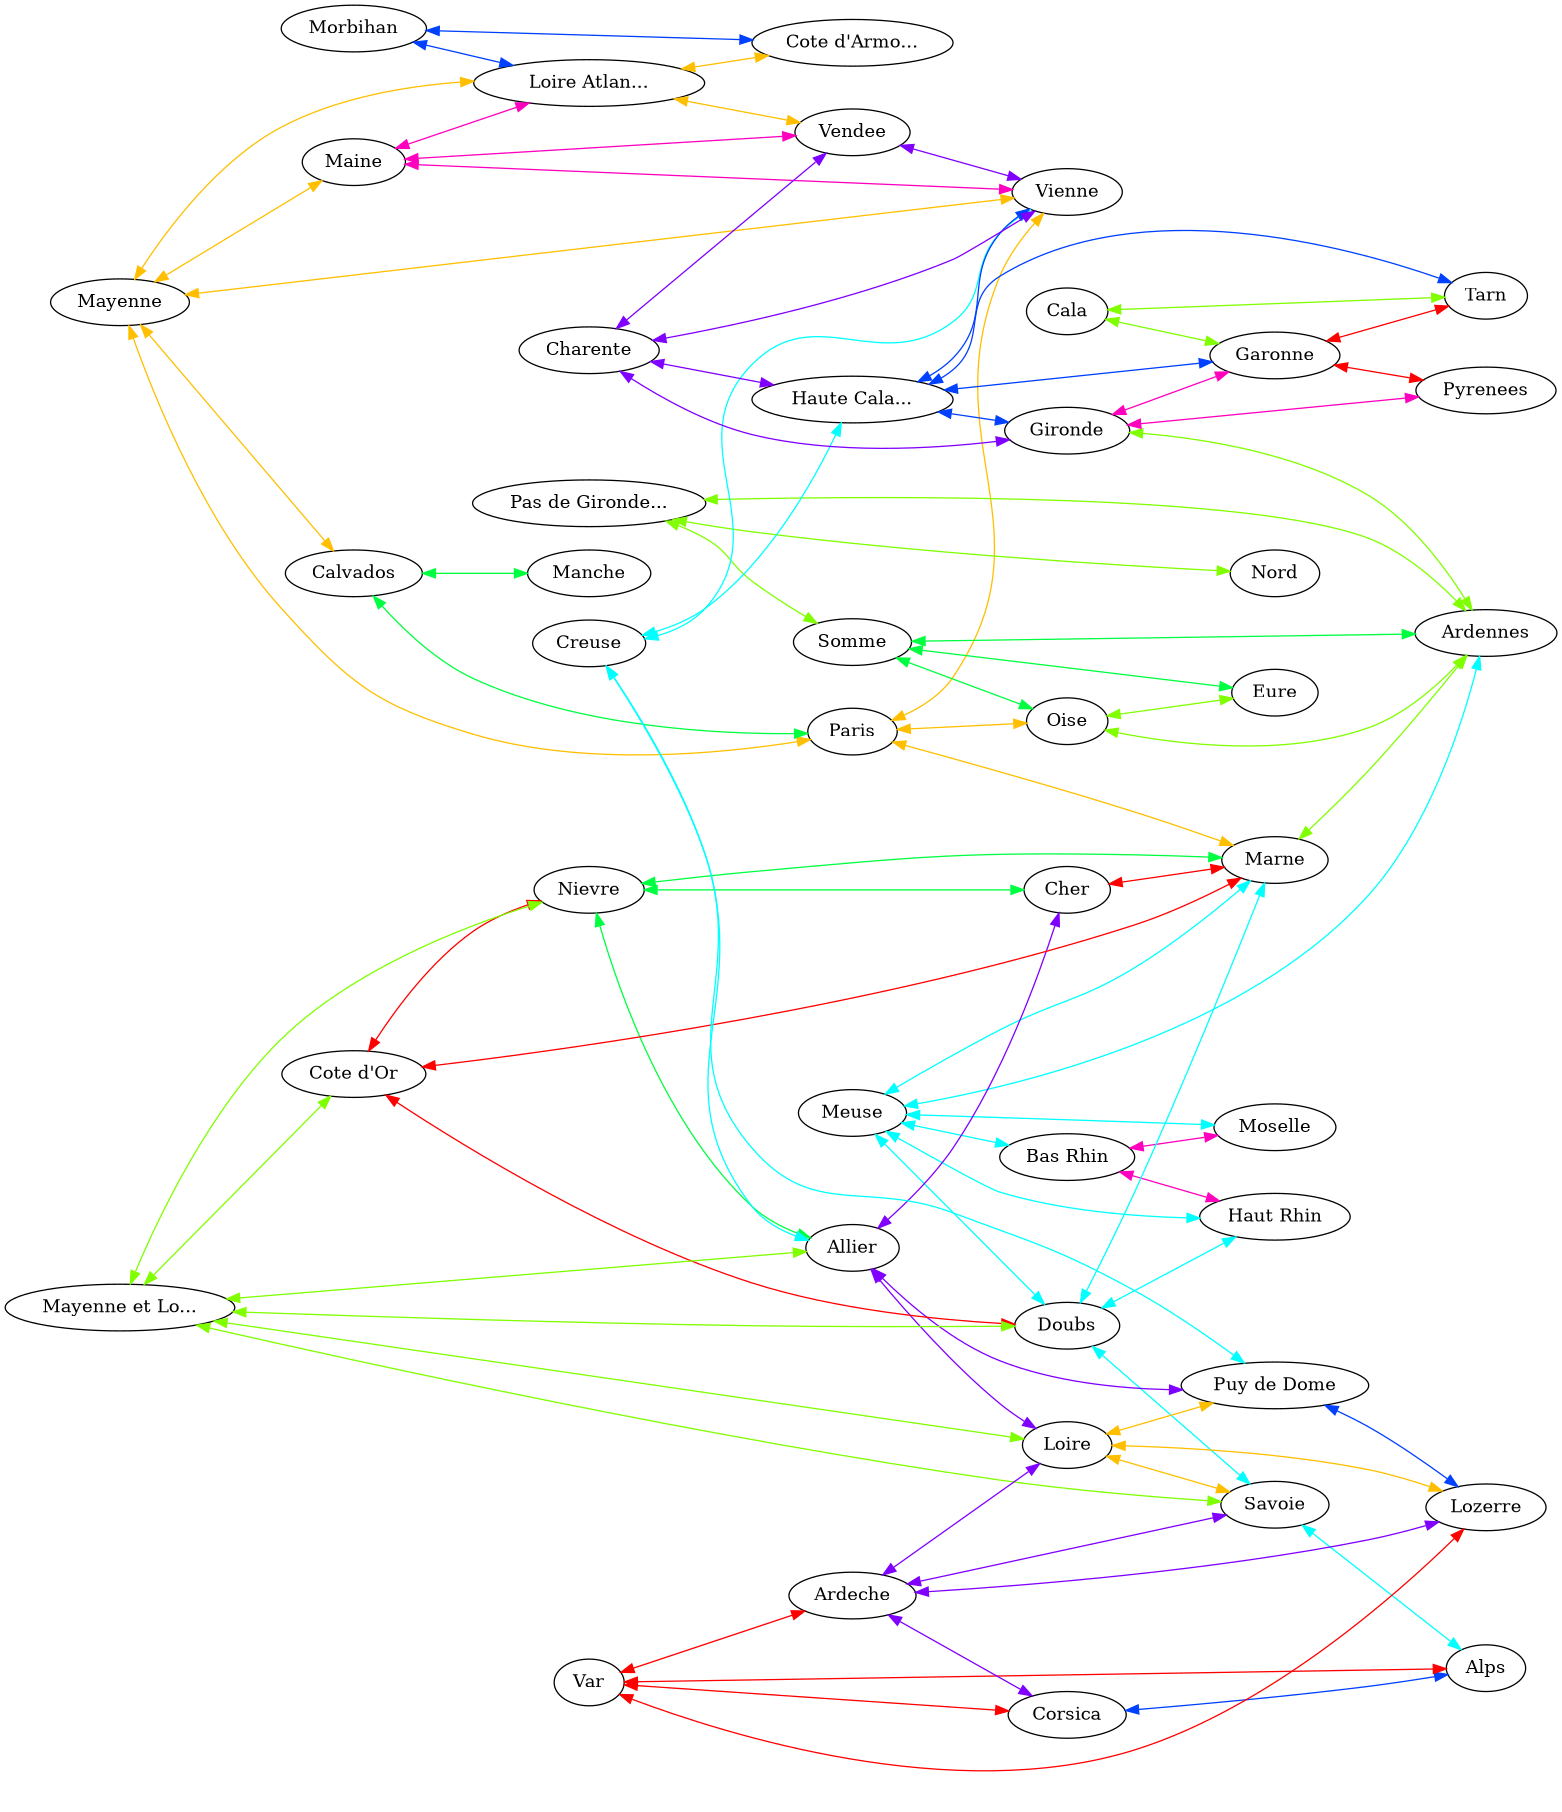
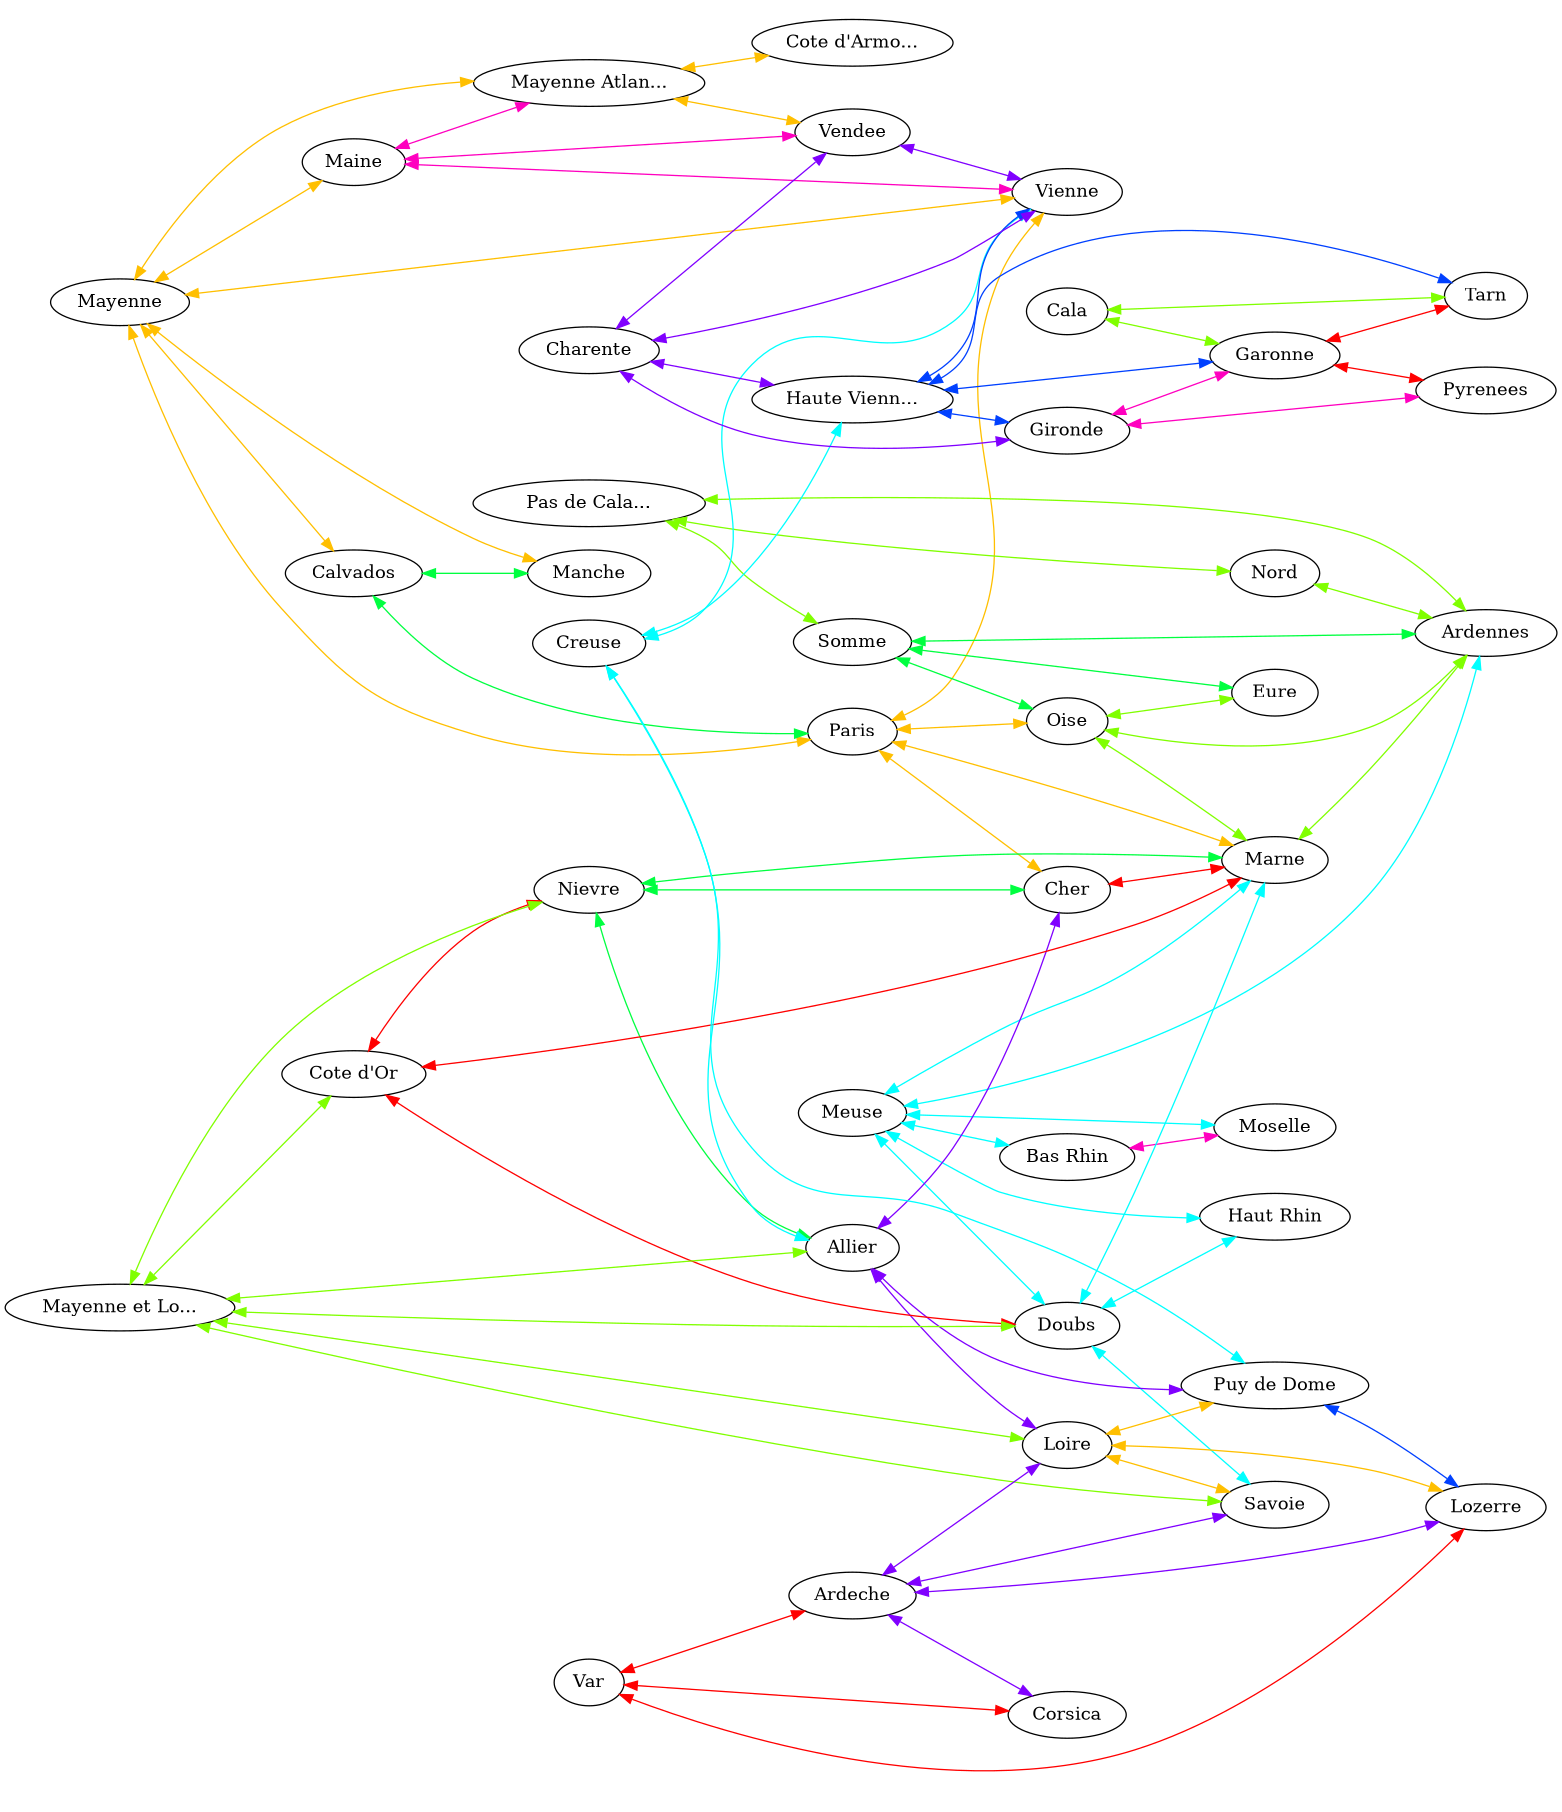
node "Morbihan": removed
node "Loire Atlan...": label "Loire Atlan..." -> "Mayenne Atlan..."
node "Haute Cala...": label "Haute Cala..." -> "Haute Vienn..."
edge "Mayenne" -- "Manche": added
edge "Gironde" -- "Ardennes": now "Nord" -- "Ardennes"
node "Pas de Gironde...": label "Pas de Gironde..." -> "Pas de Cala..."
edge "Oise" -- "Marne": added
edge "Paris" -- "Cher": added
edge "Bas Rhin" -- "Haut Rhin": removed
node "Alps": removed
